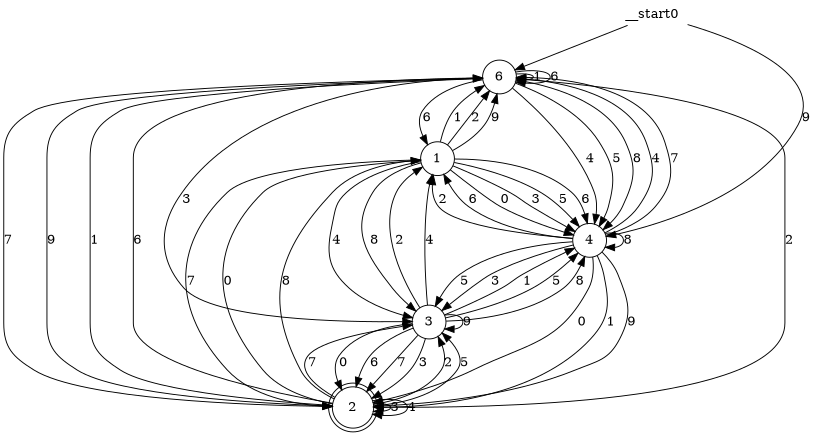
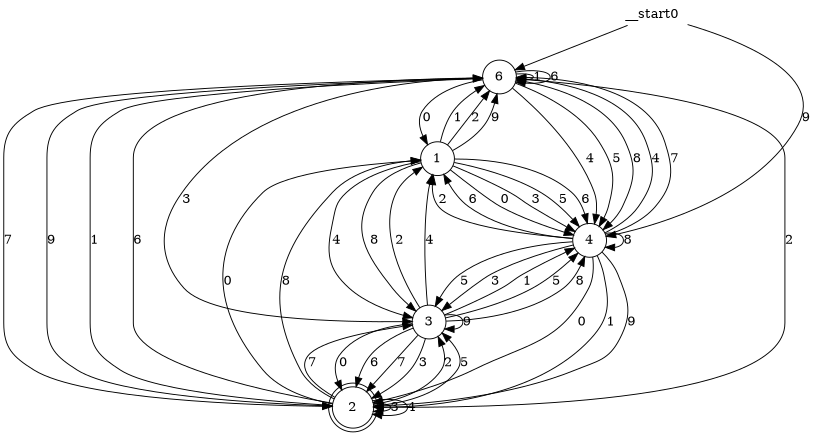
edge "6" -> "1": label "6" -> "0"
edge "1" -> "2": removed, label "7"
